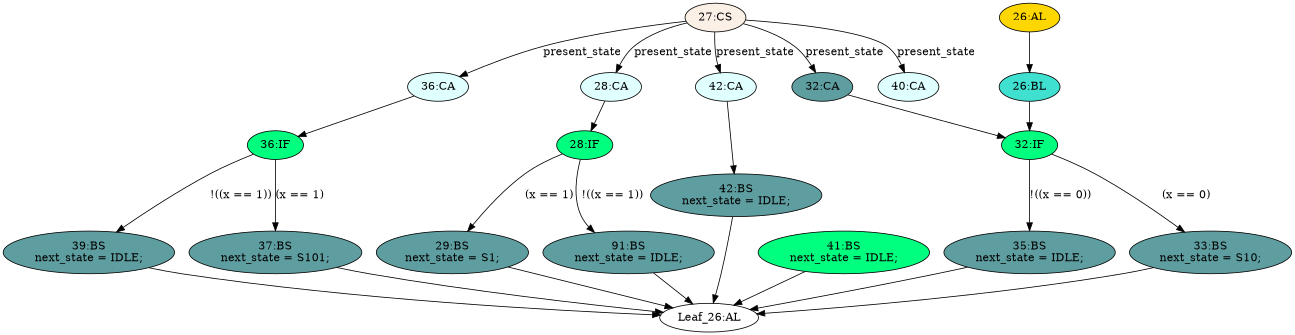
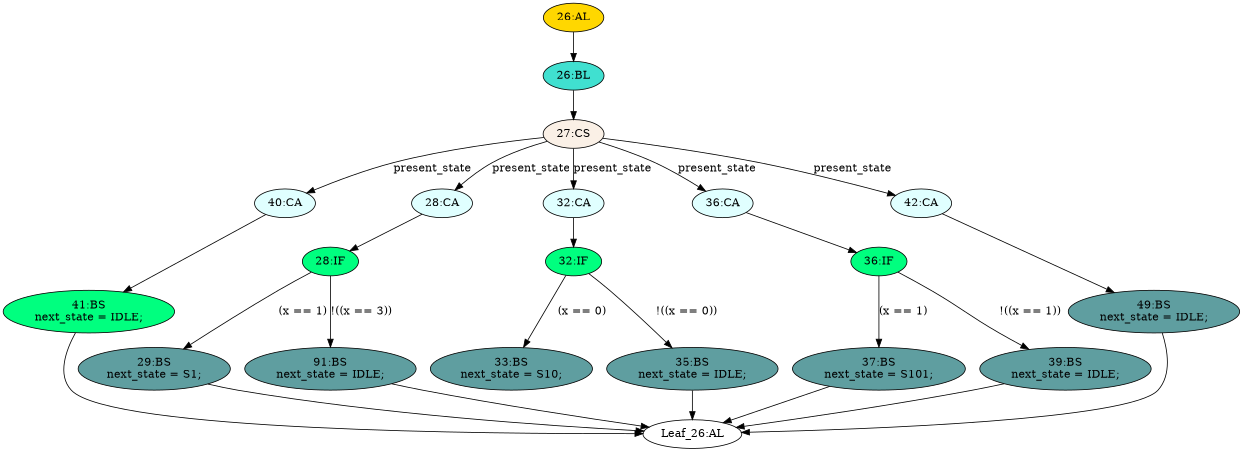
node "32:CA": fillcolor cadetblue -> lightcyan
edge "26:BL" -> "32:IF": now "26:BL" -> "27:CS"
edge "28:IF" -> "91:BS next_state = IDLE;": label "!((x == 1))" -> "!((x == 3))"
node "42:BS next_state = IDLE;": label "42:BS next_state = IDLE;" -> "49:BS next_state = IDLE;"
edge "40:CA" -> "41:BS next_state = IDLE;": added
edge "33:BS next_state = S10;" -> "Leaf_26:AL": removed
